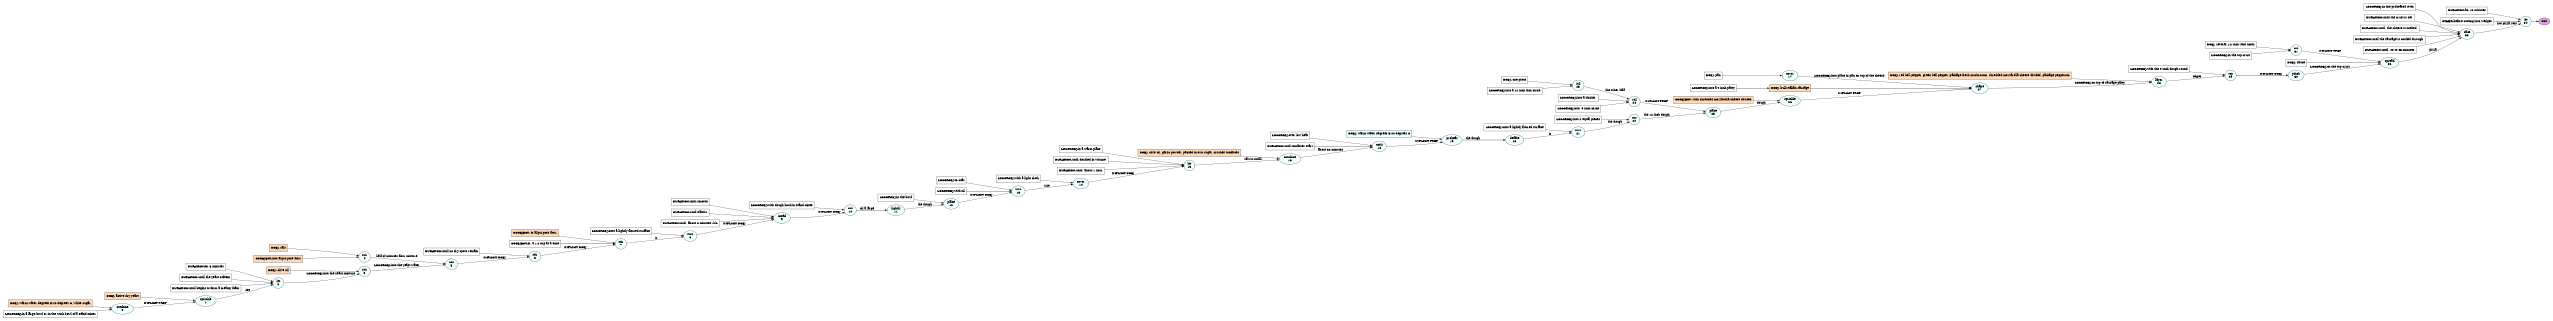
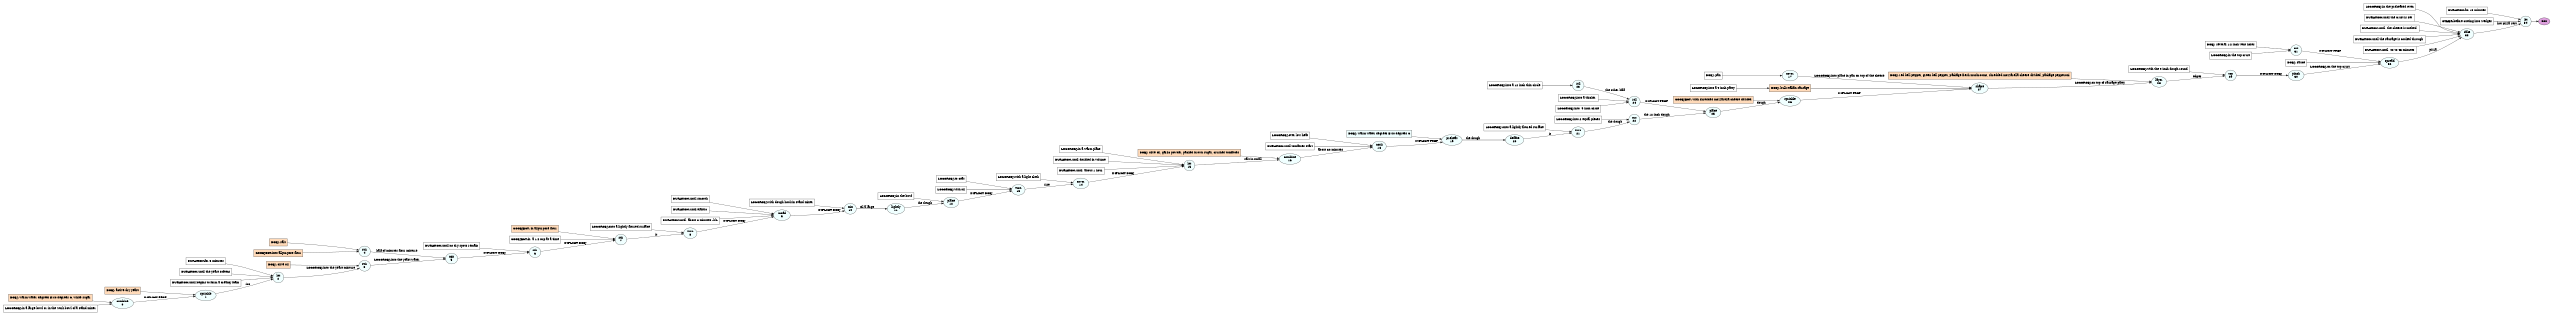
node "DOBJ: one piece": removed
